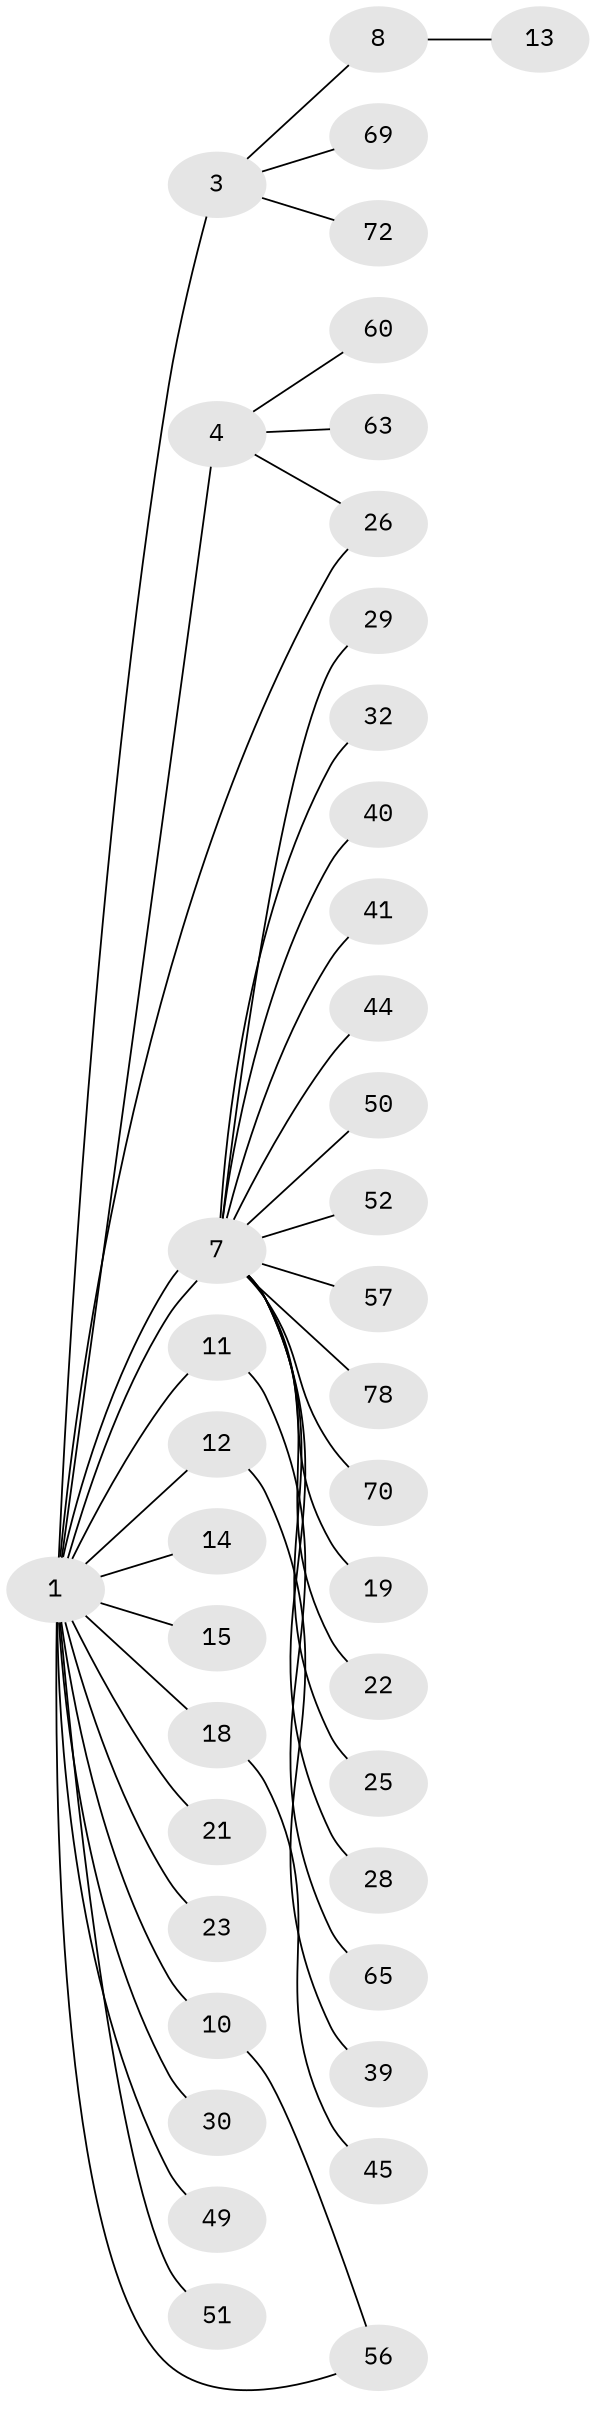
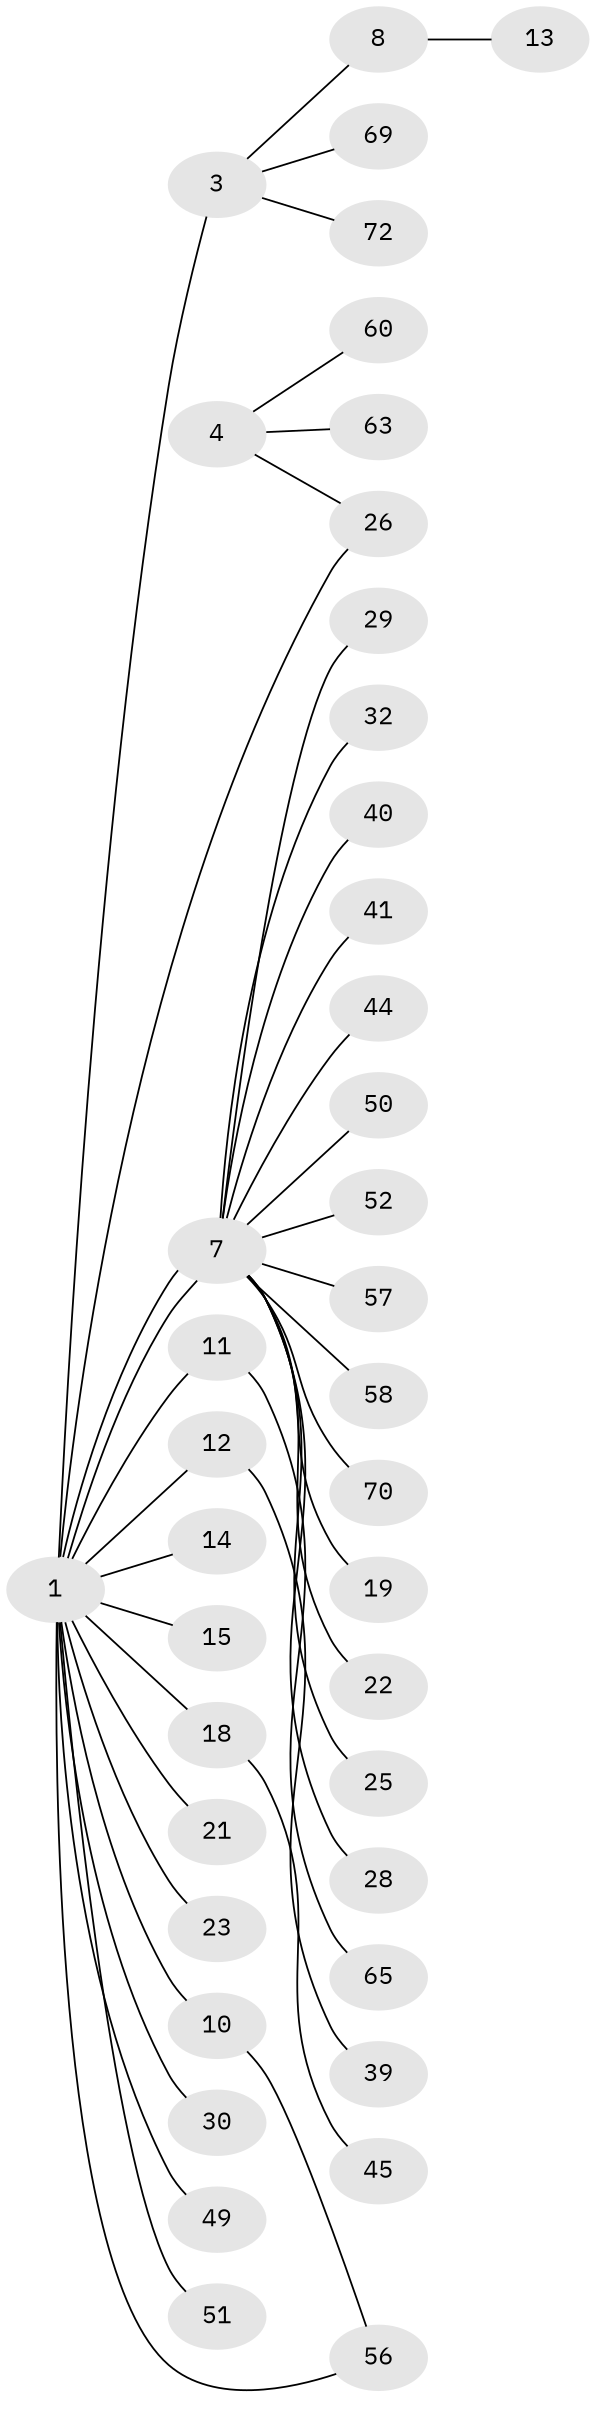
edge "4" -- "1": removed
node "78": label "78" -> "58"
